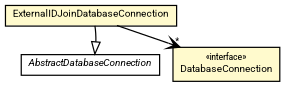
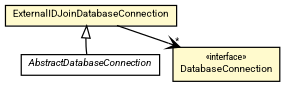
edge "ExternalIDJoinDatabaseConnection" -> "AbstractDatabaseConnection": reversed
